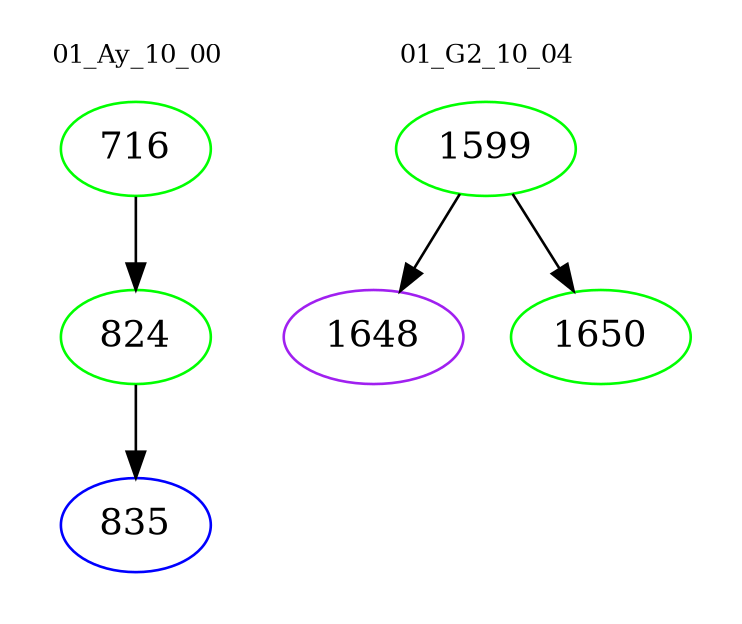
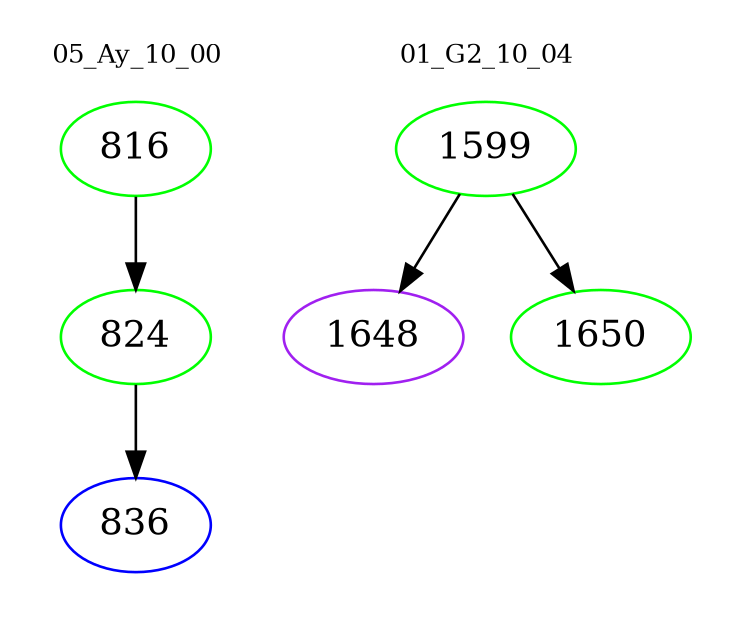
cluster "01_Ay_10_00": label "01_Ay_10_00" -> "05_Ay_10_00"
node "716": label "716" -> "816"
node "835": label "835" -> "836"
